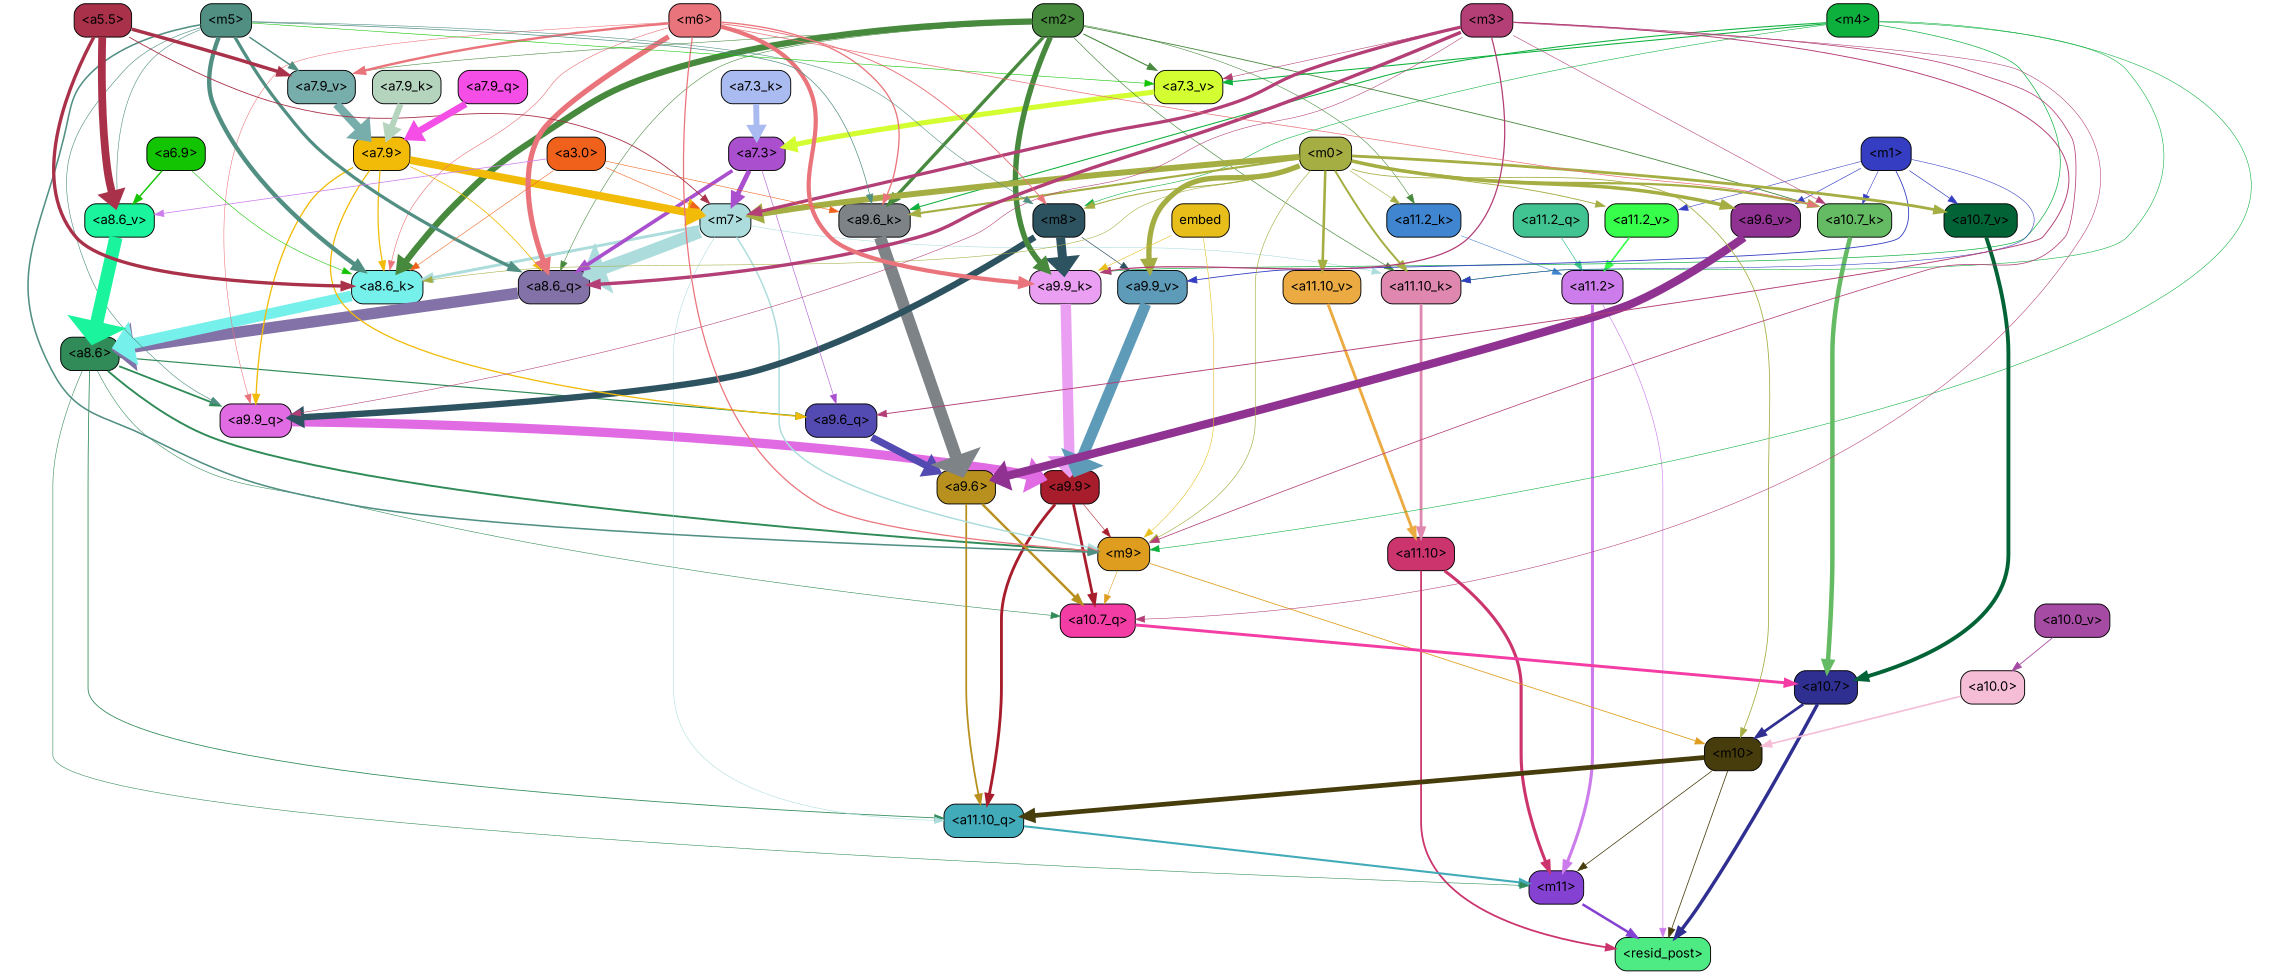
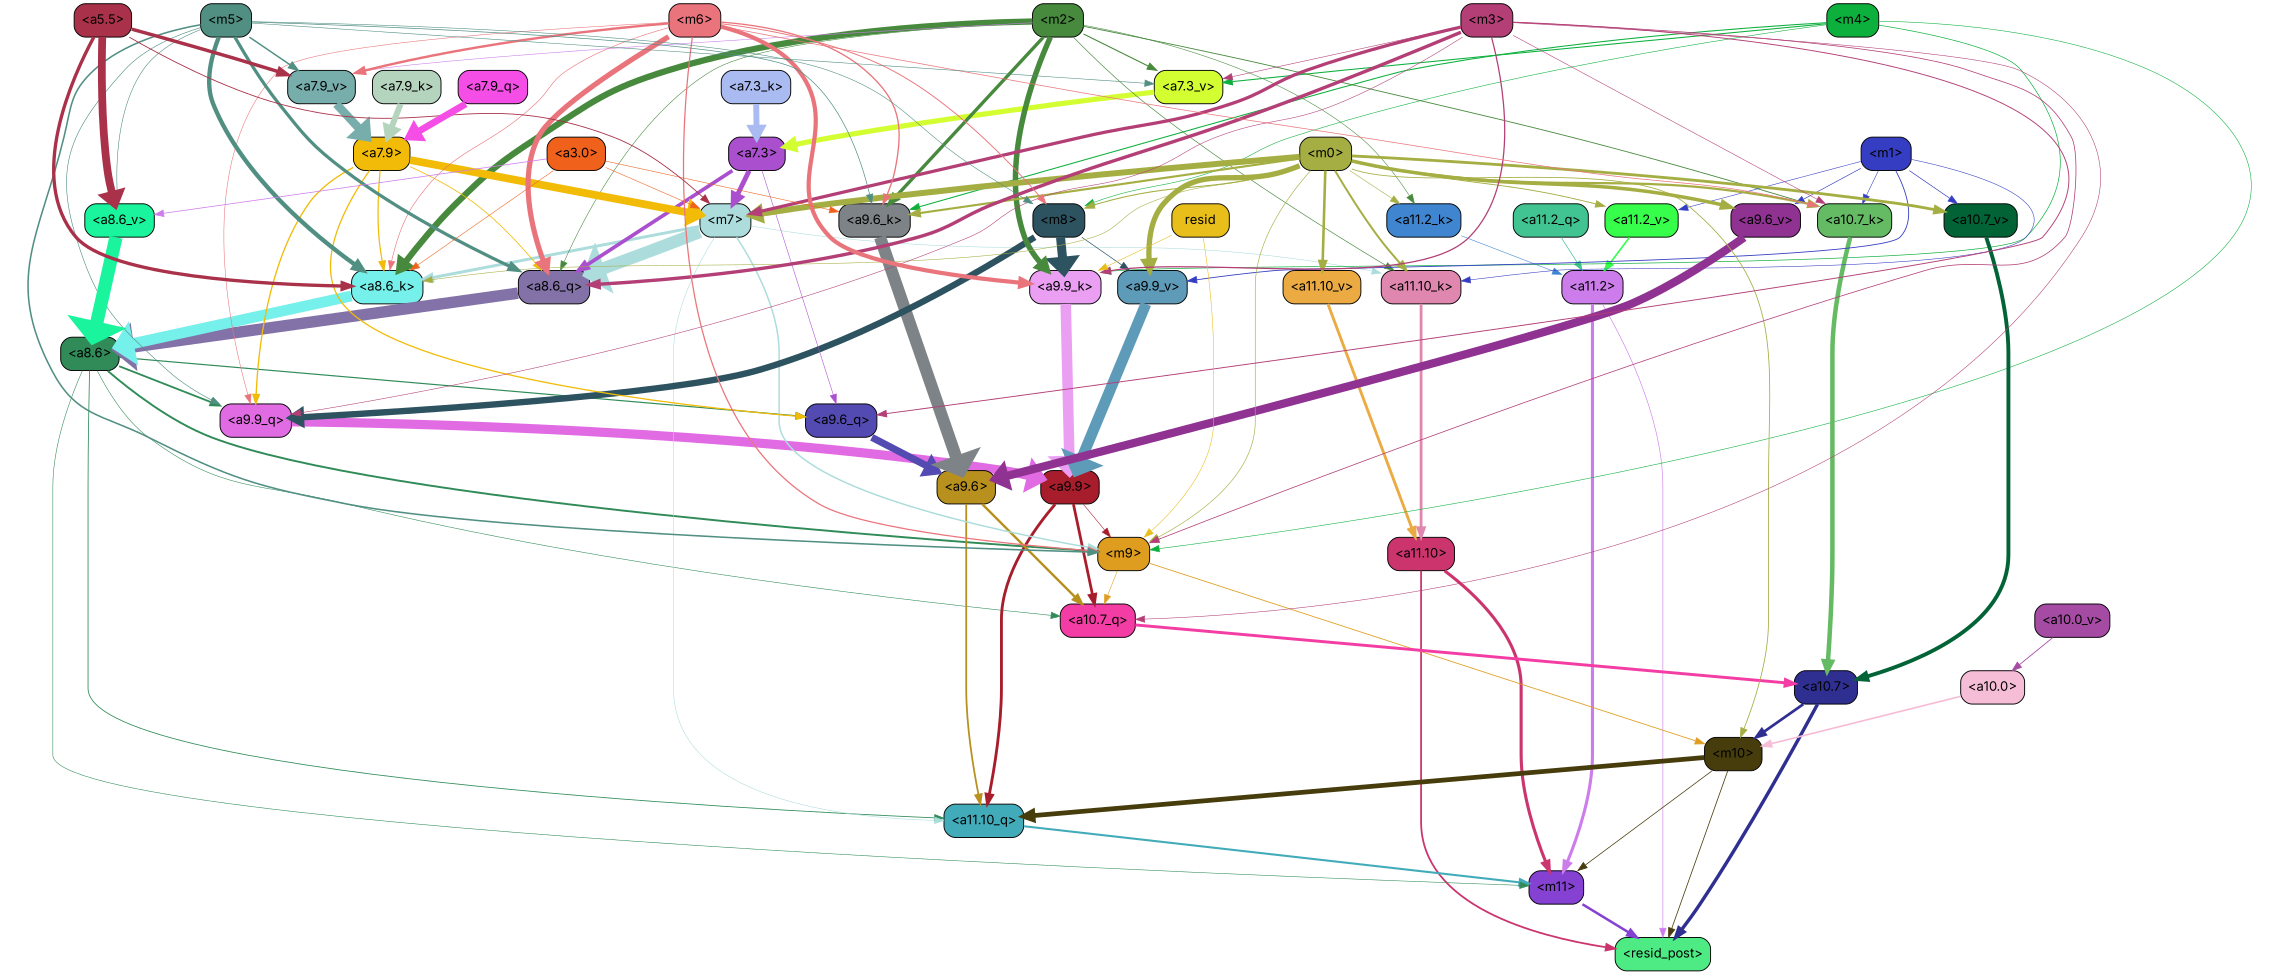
edge "<m2>" -> "<a7.9_v>": color #47893d -> #cd7deb
edge "<m5>" -> "<a7.3_v>": color #13c402 -> #518f83
node "<a6.9>": removed
node "embed": label "embed" -> "resid"
edge "<m4>" -> "<a11.10_k>": removed
